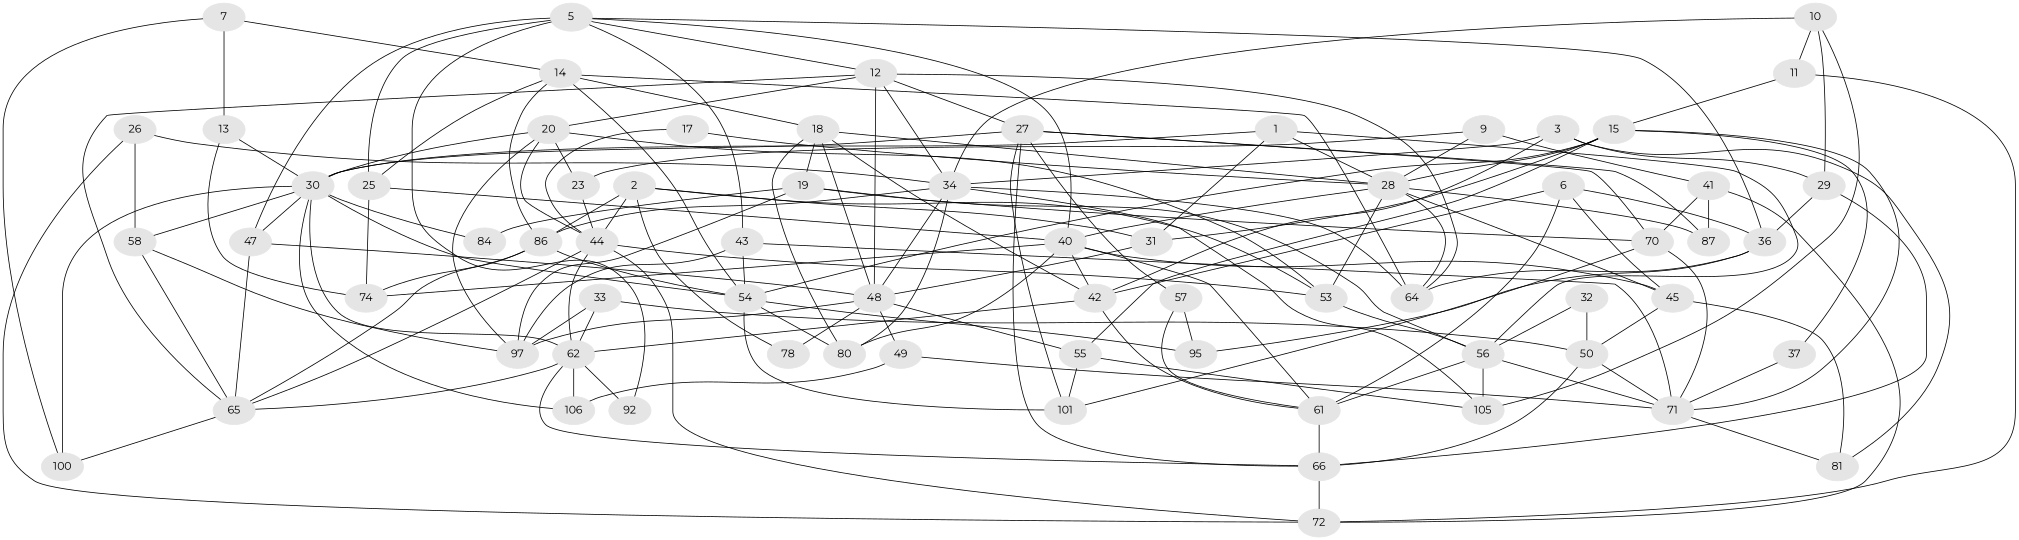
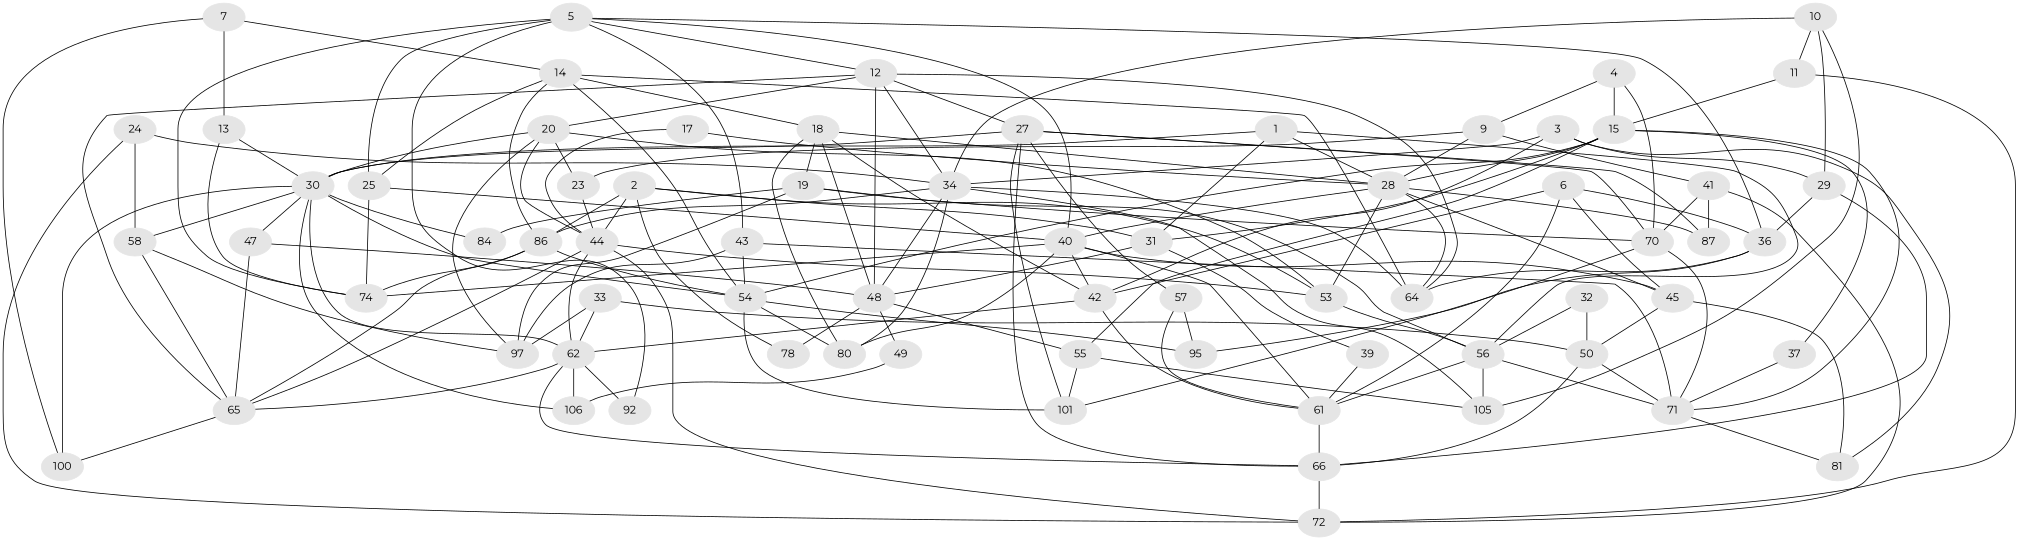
edge "5" -- "47": now "5" -- "74"
node "4": added
node "26": label "26" -> "24"
edge "48" -- "97": removed
node "39": added
edge "49" -- "71": removed
